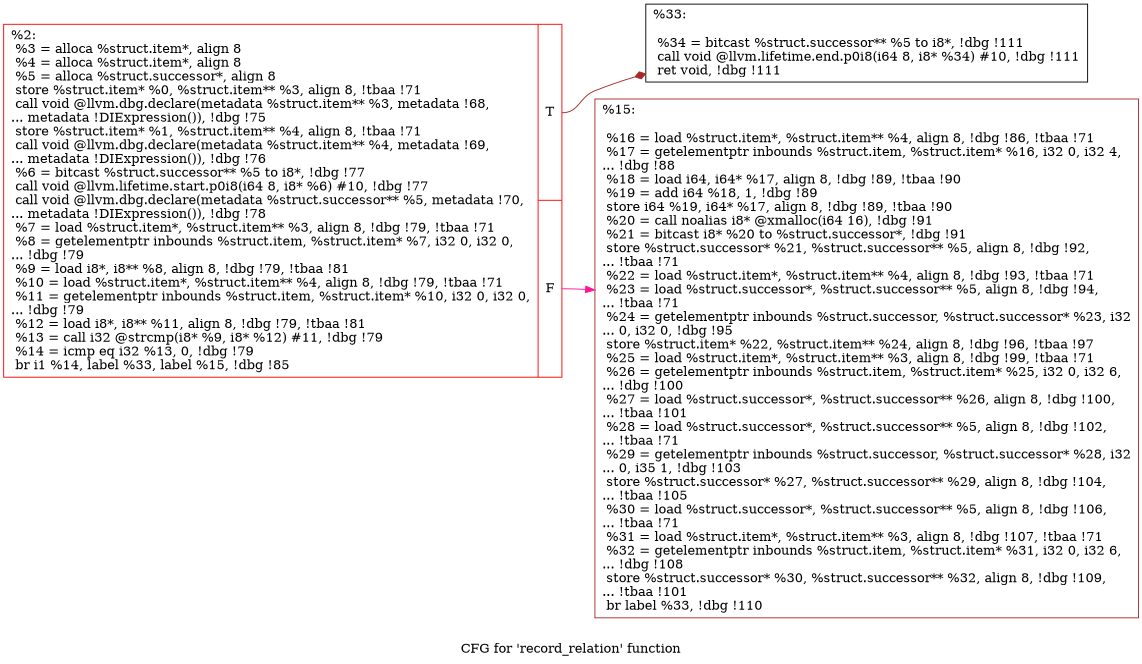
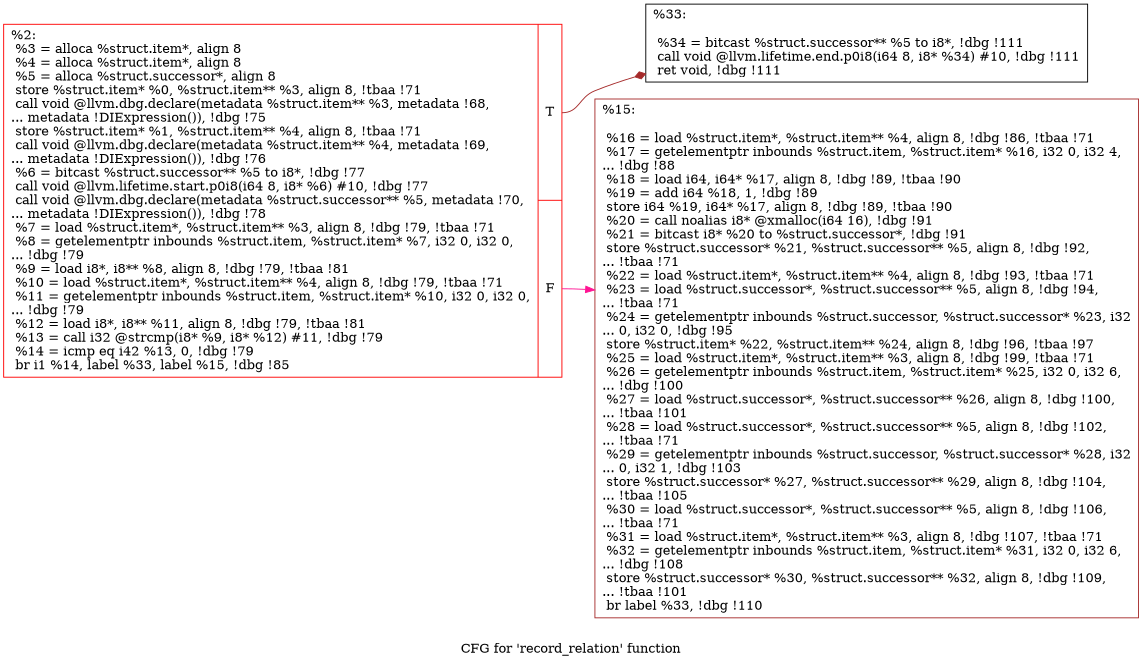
node "%2:": text "%14 = icmp eq i32 %13, 0, !dbg !79" -> "%14 = icmp eq i42 %13, 0, !dbg !79"
node "%15:": text "... 0, i35 1, !dbg !103" -> "... 0, i32 1, !dbg !103"
